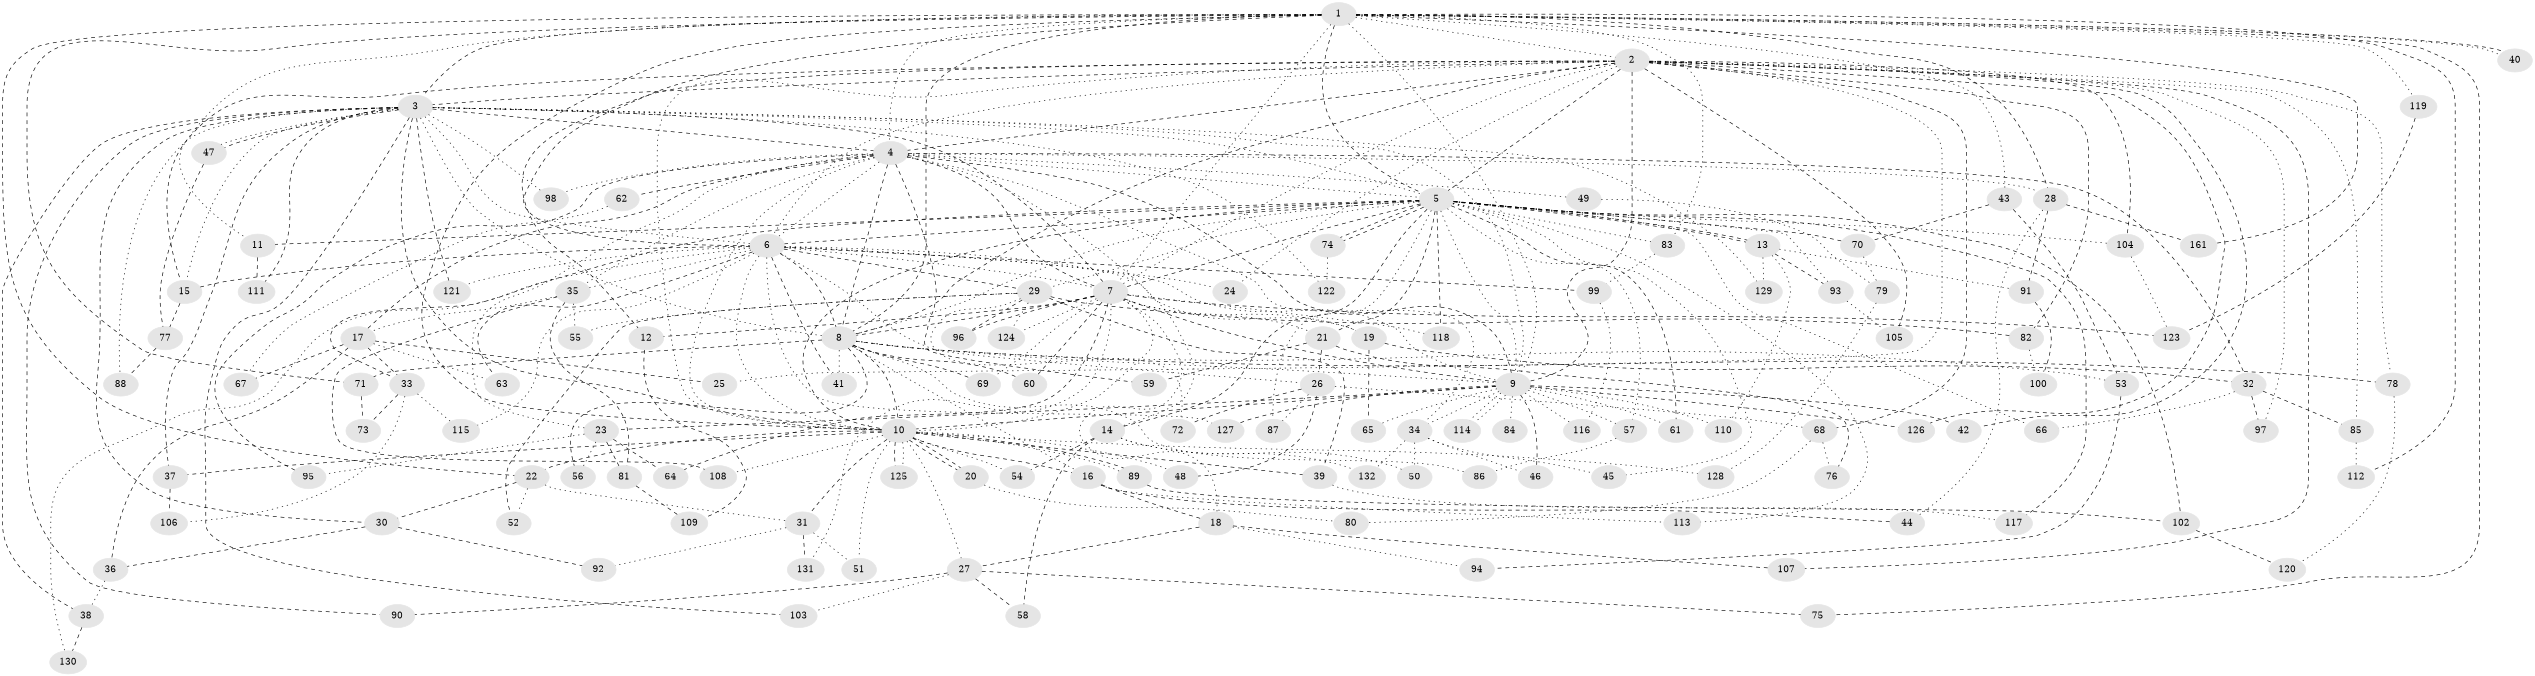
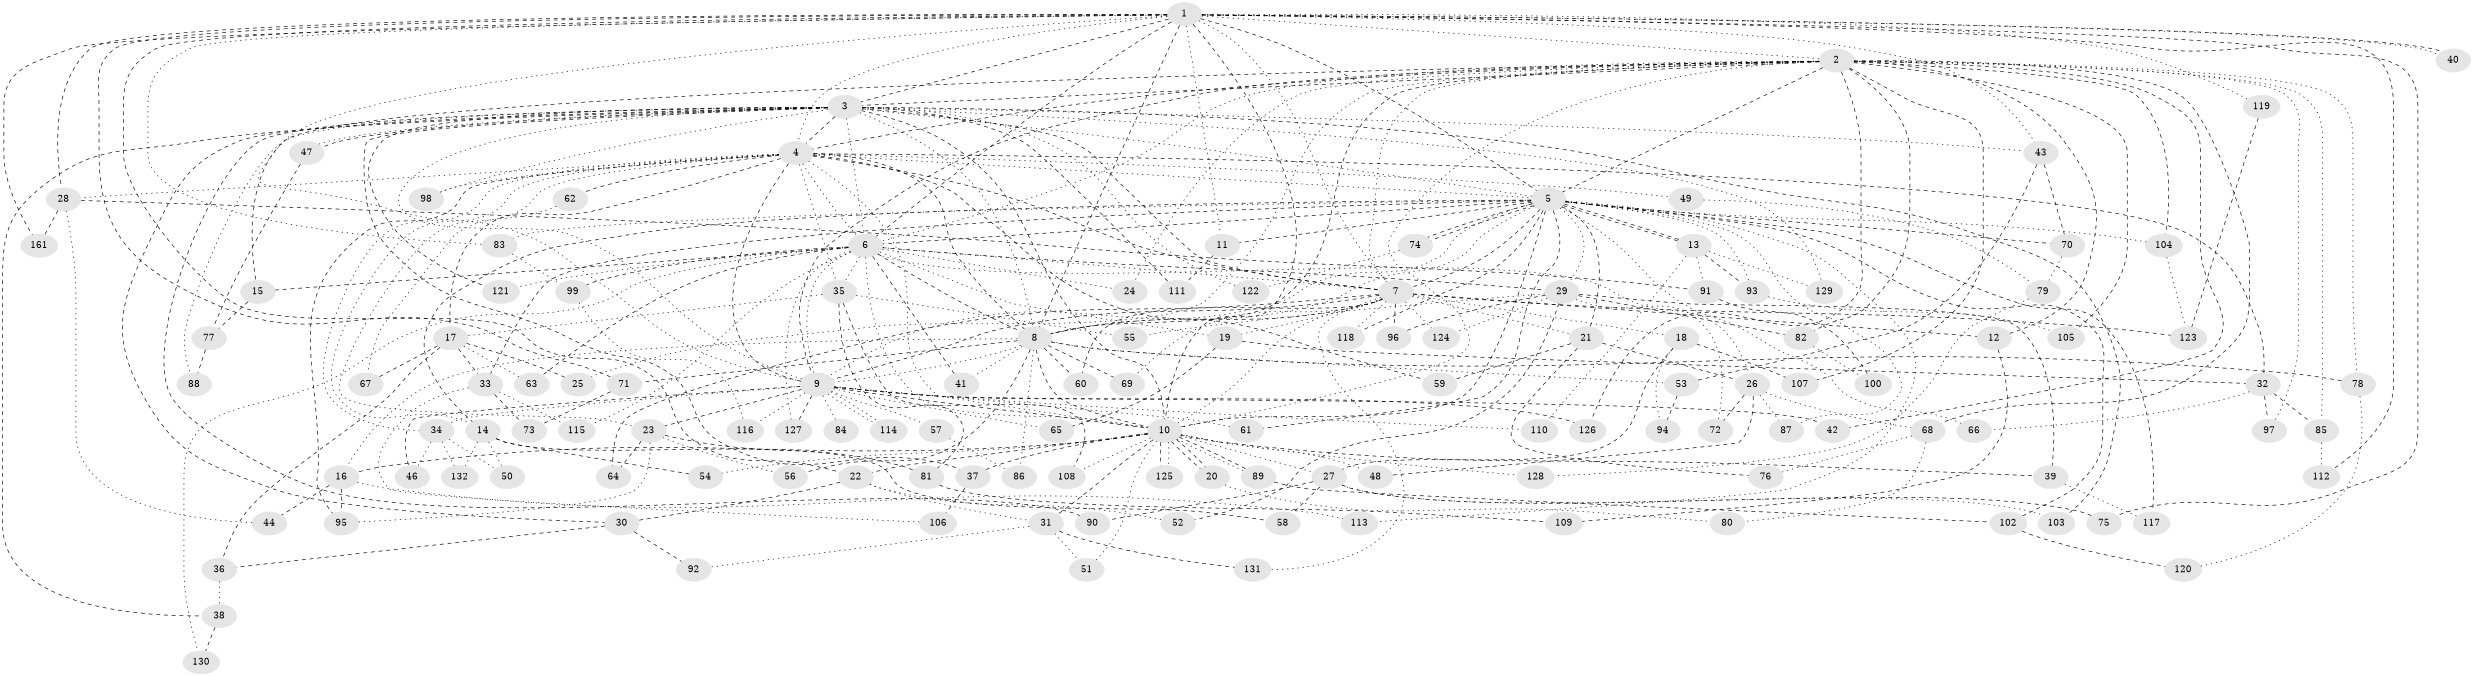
edge "3" -- "15": now "3" -- "43"
edge "5" -- "57": removed
node "45": removed
edge "16" -- "18": now "16" -- "95"
